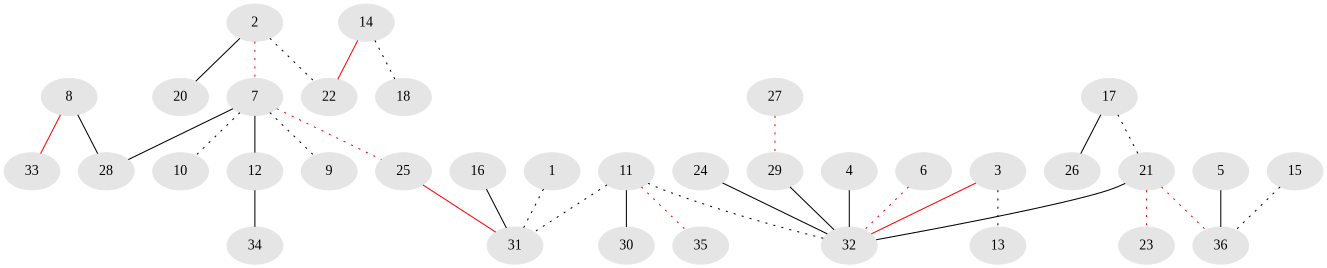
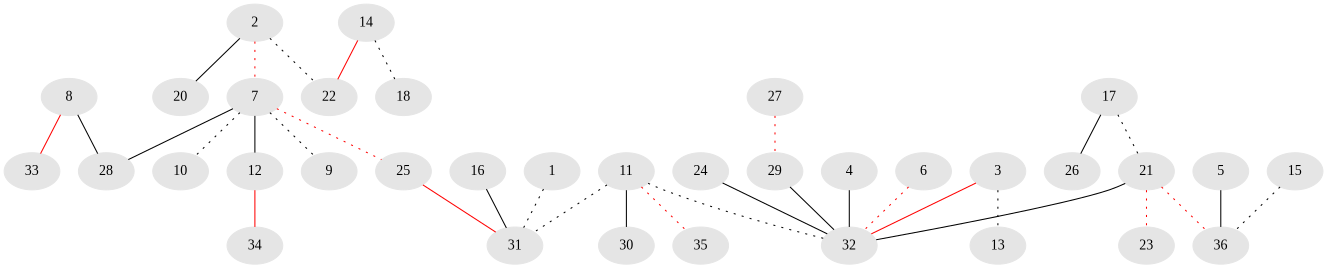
edge "12" -- "34": color black -> red
